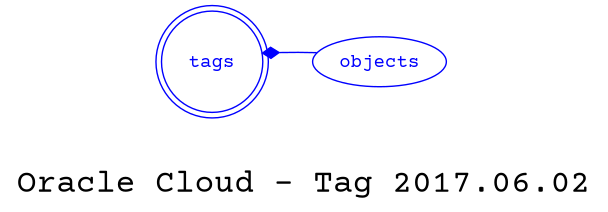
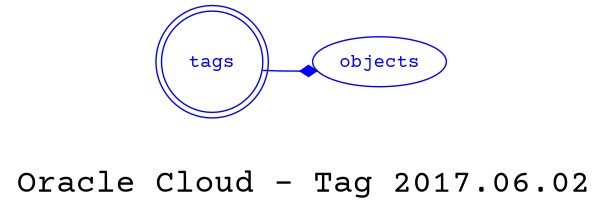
edge "objects" -> "tags": reversed
